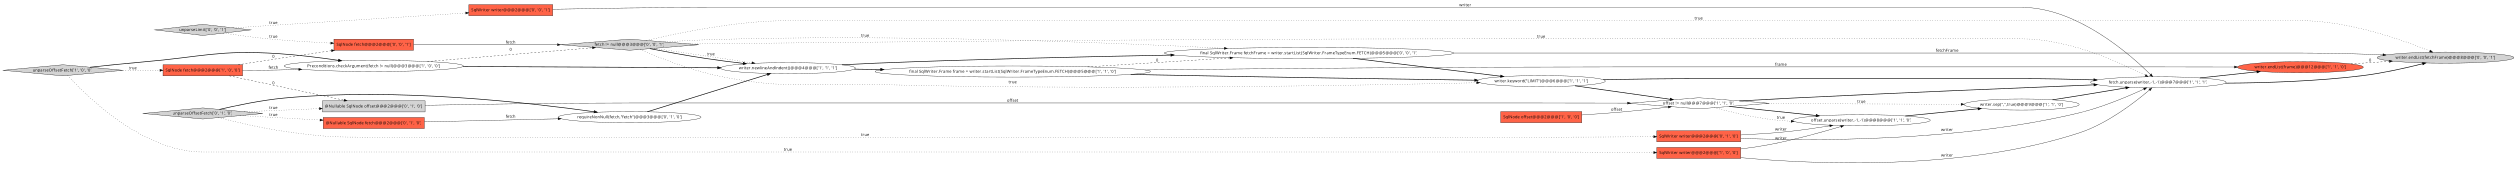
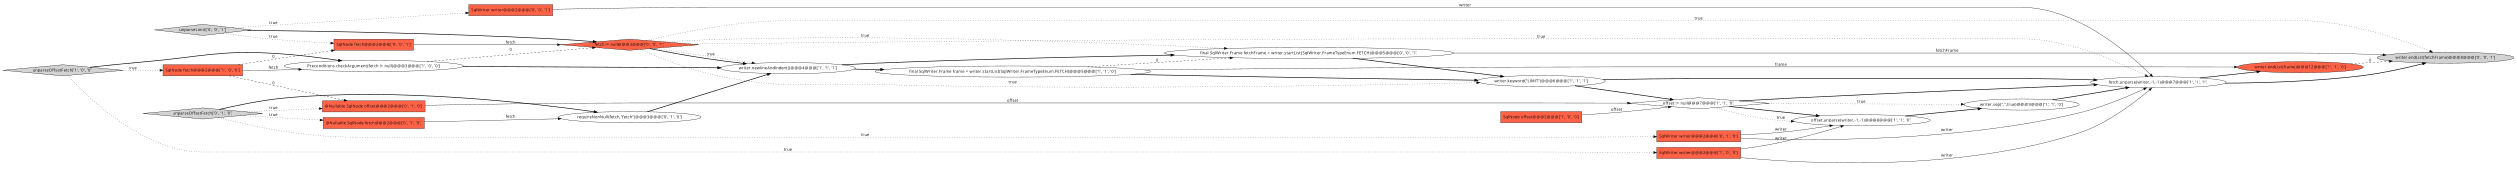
edge "unparseLimit['0', '0', '1']" -> "fetch != null@@@3@@@['0', '0', '1']": added
node "fetch != null@@@3@@@['0', '0', '1']": fillcolor lightgray -> tomato
node "@Nullable SqlNode offset@@@2@@@['0', '1', '0']": fillcolor lightgray -> tomato
